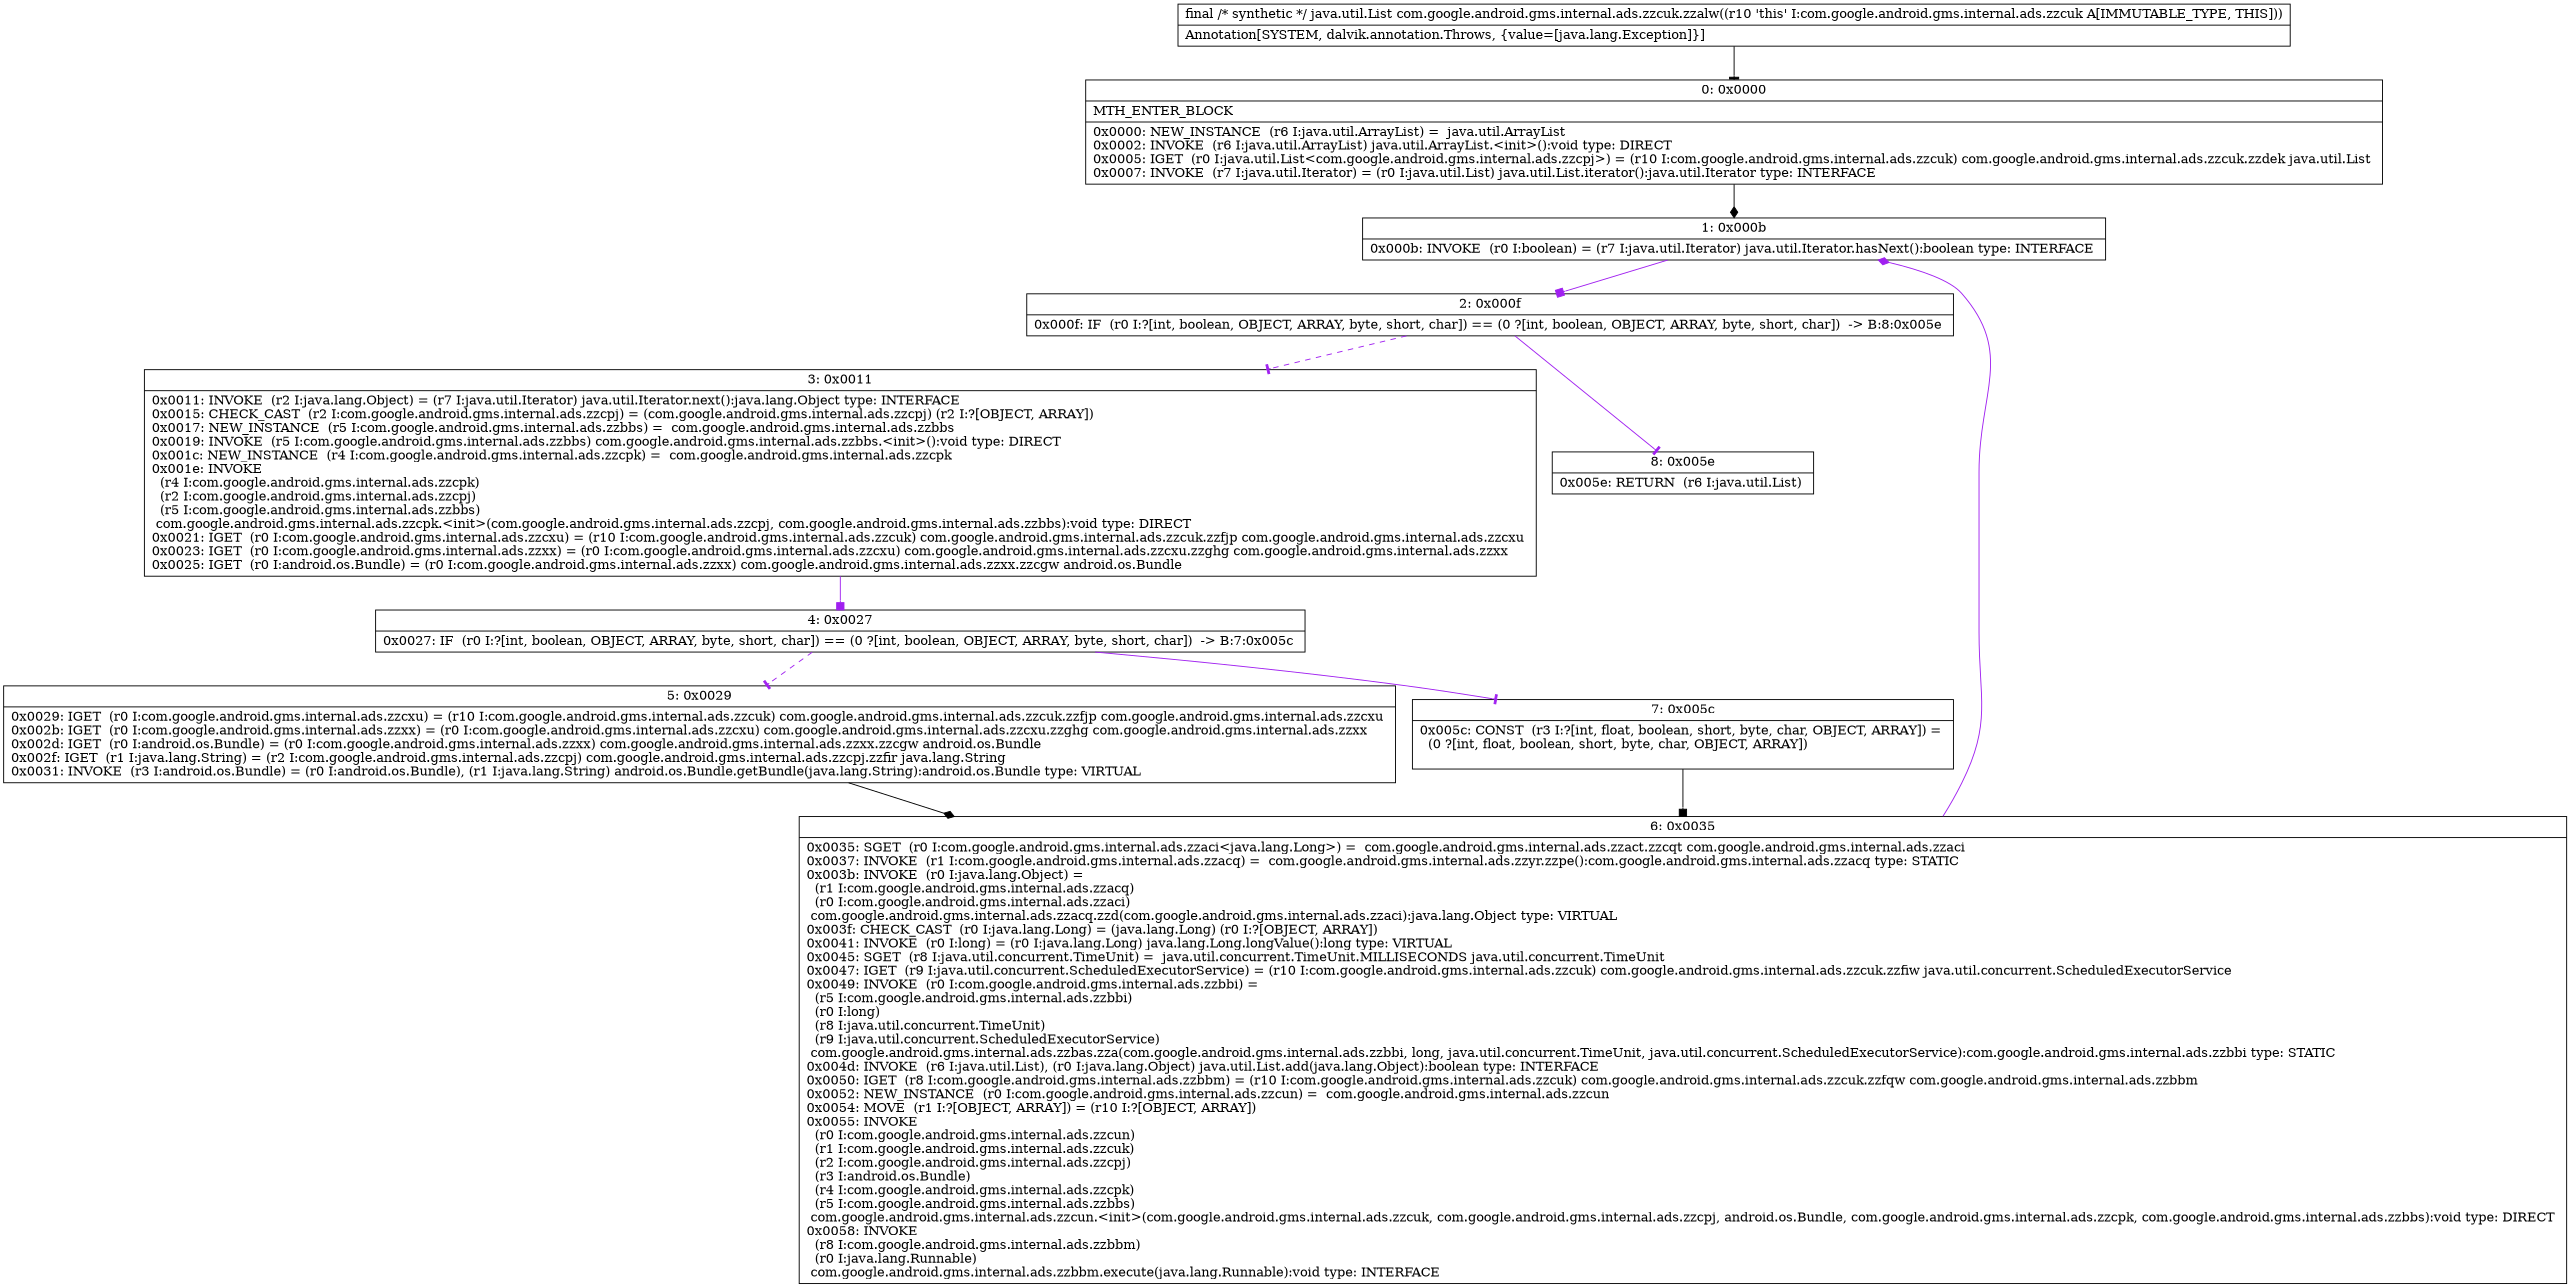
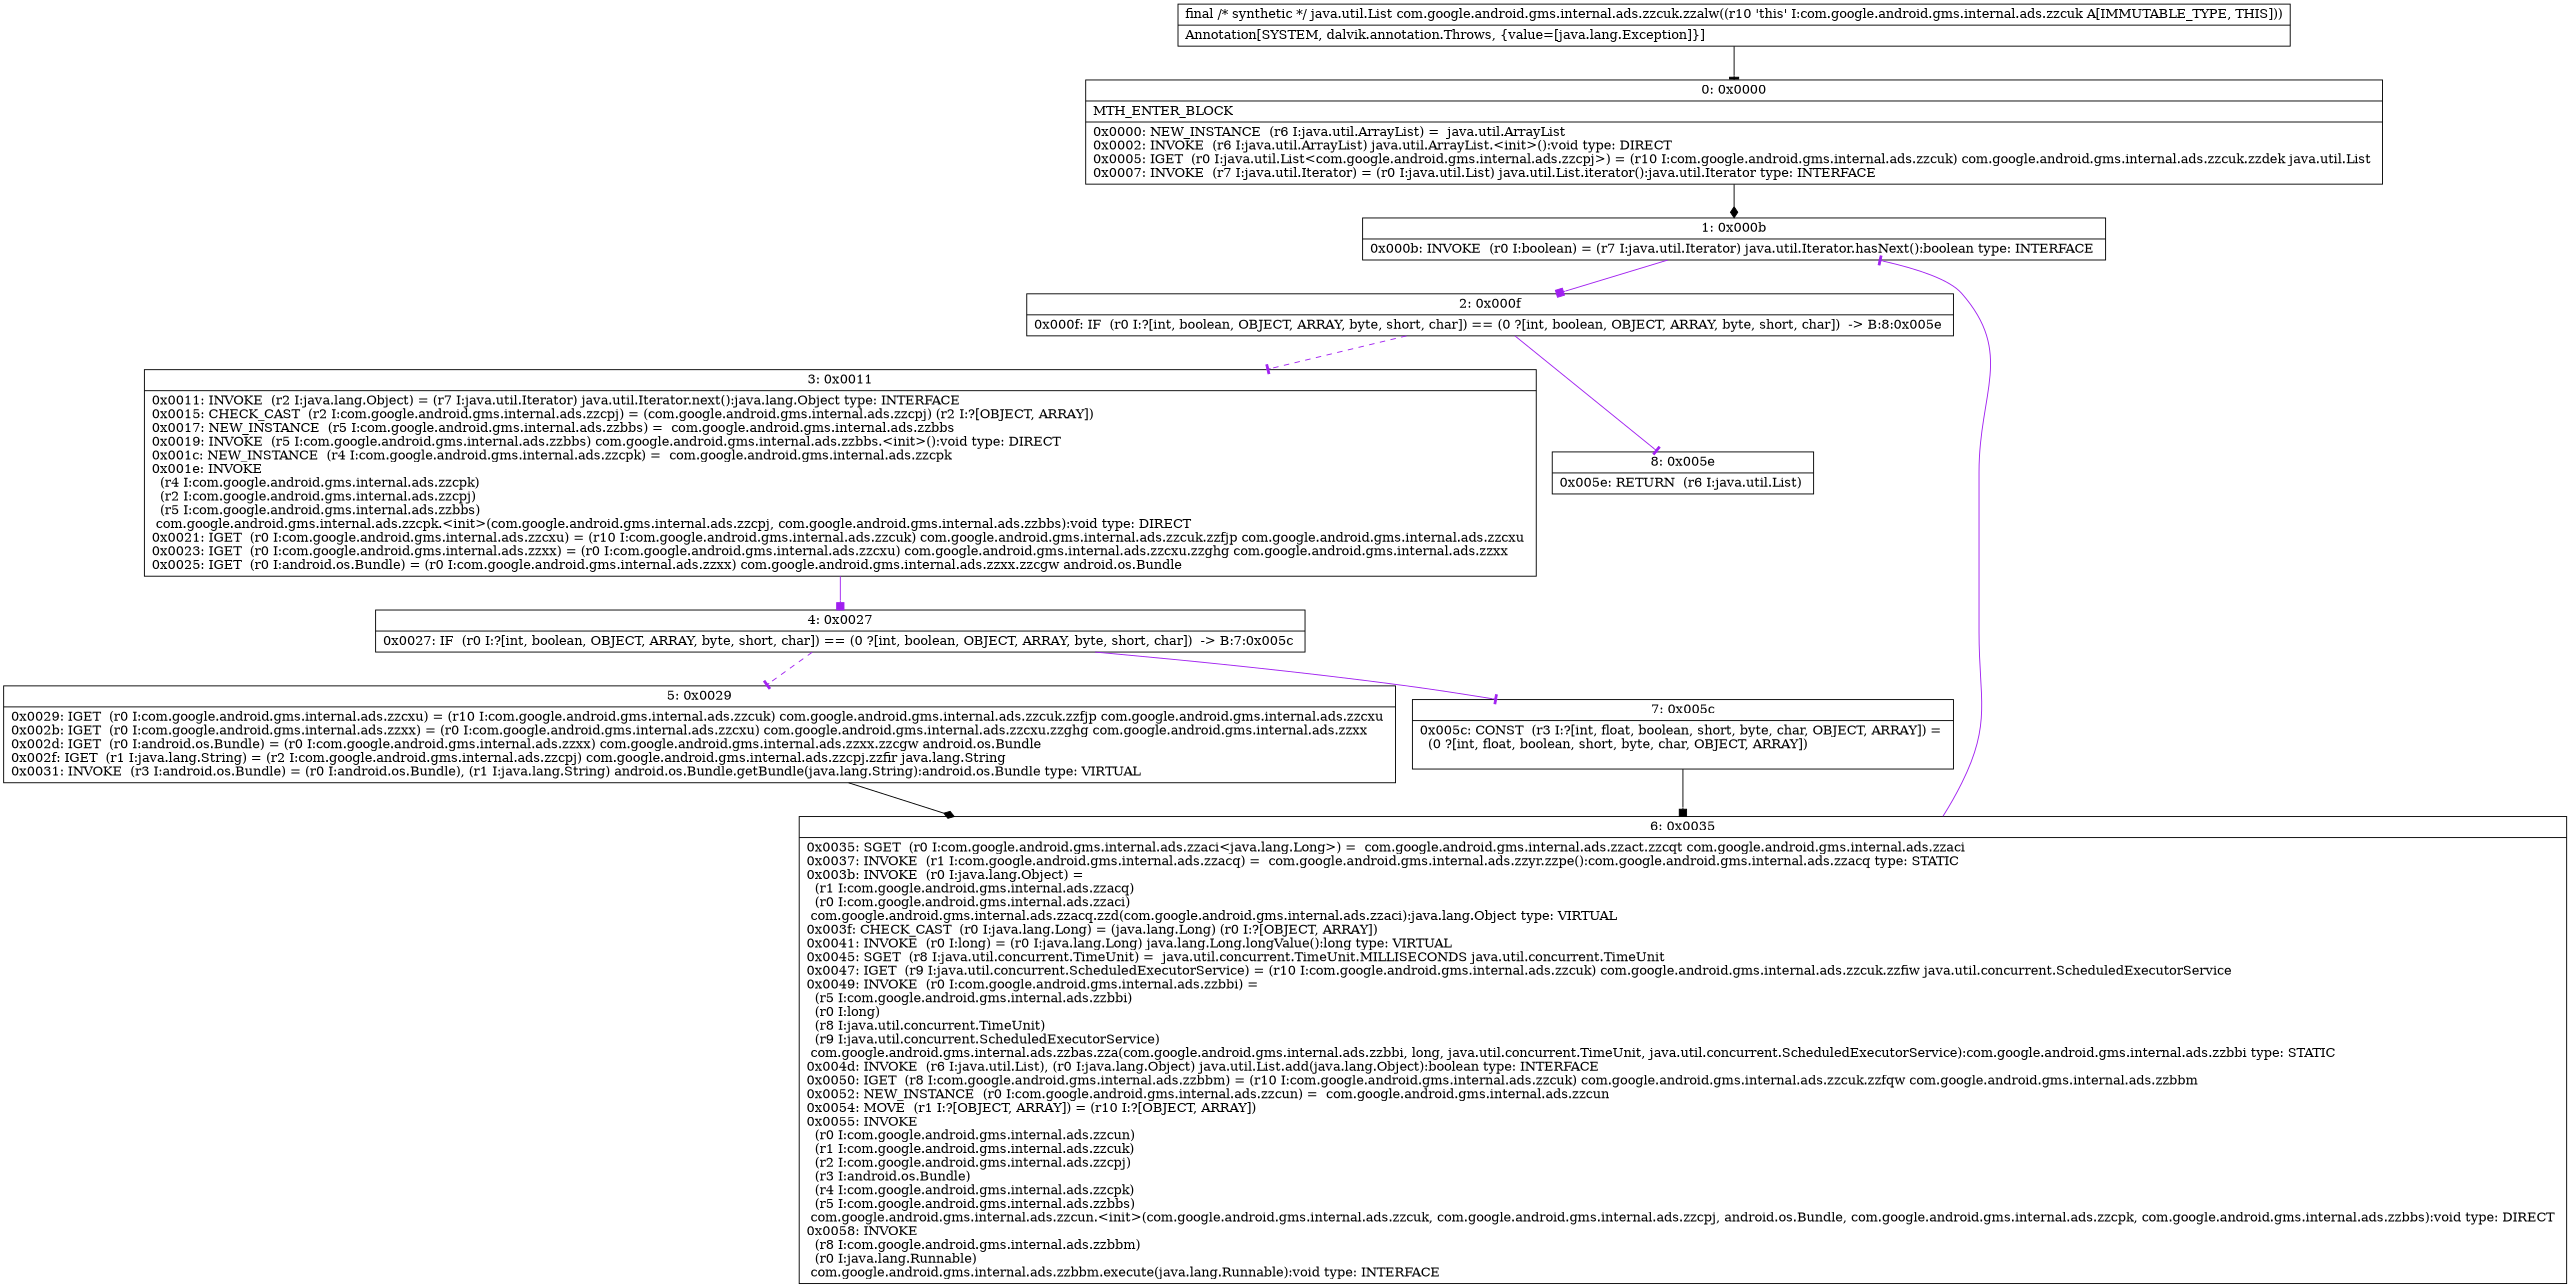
edge "6: 0x0035" -> "1: 0x000b": arrowhead diamond -> tee
